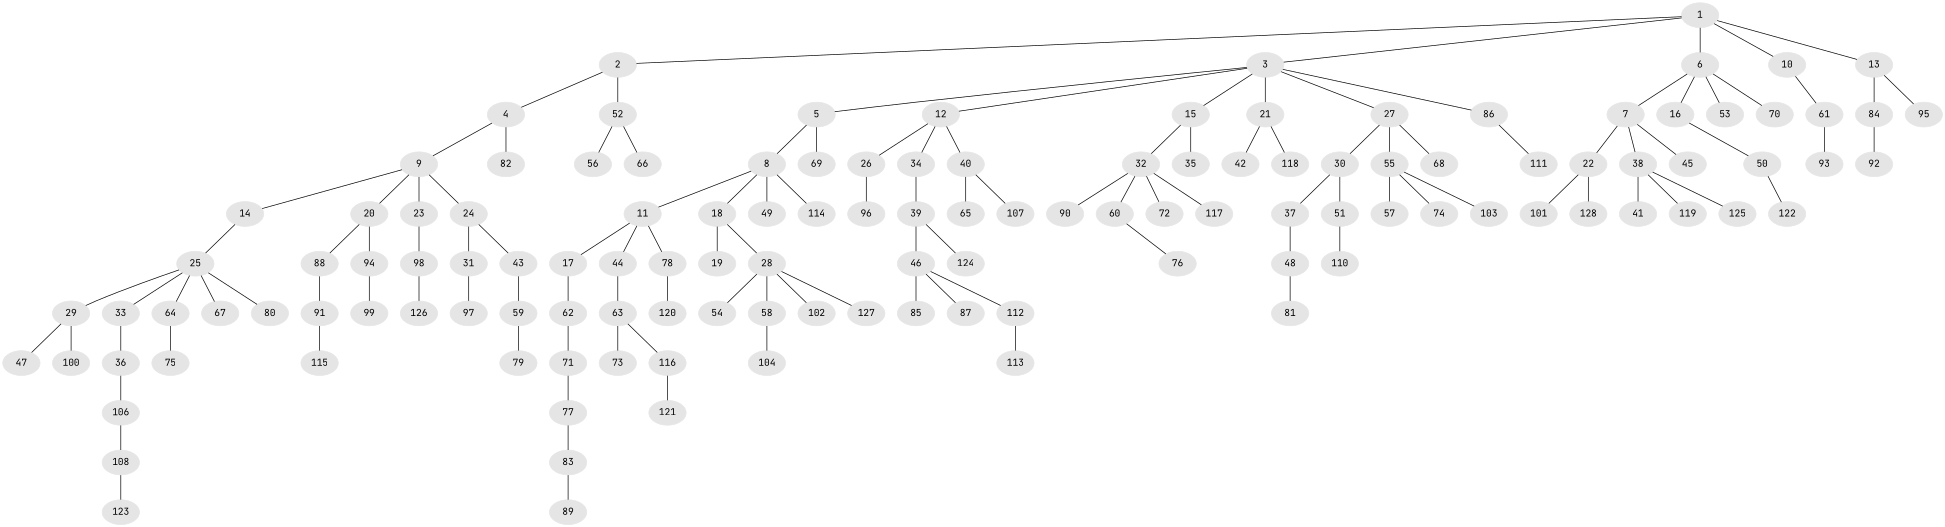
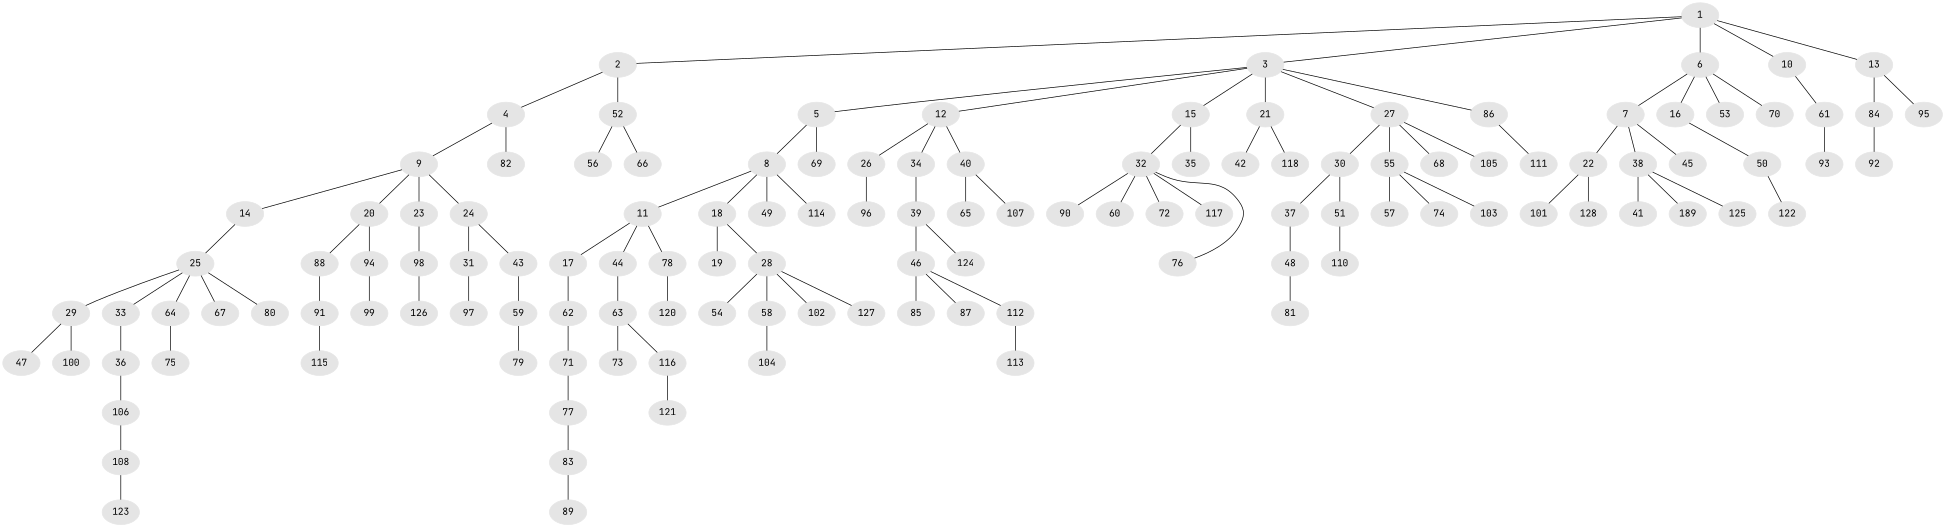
node "105": added
node "119": label "119" -> "189"
edge "60" -- "76": now "32" -- "76"
